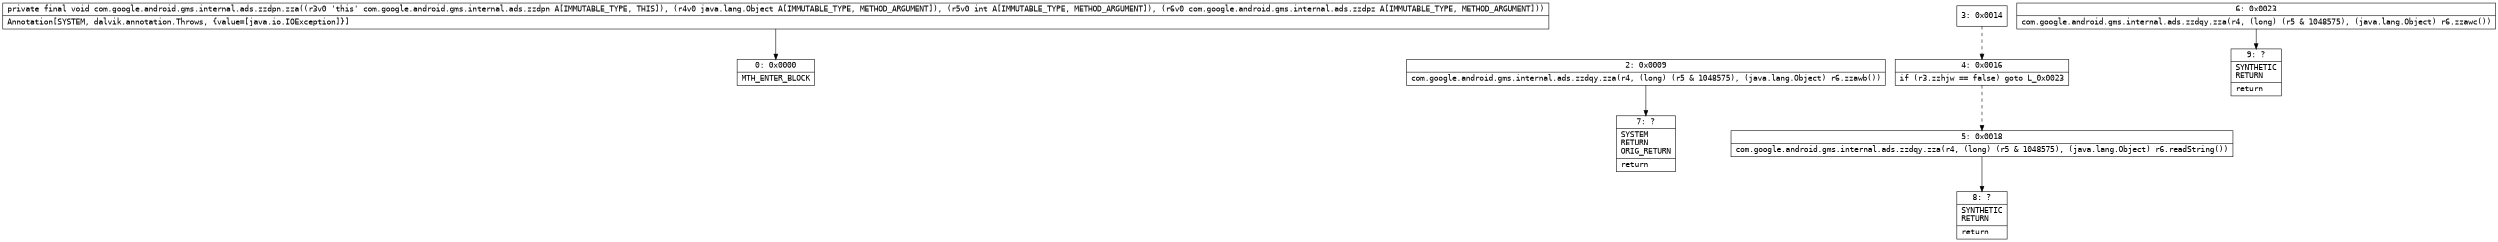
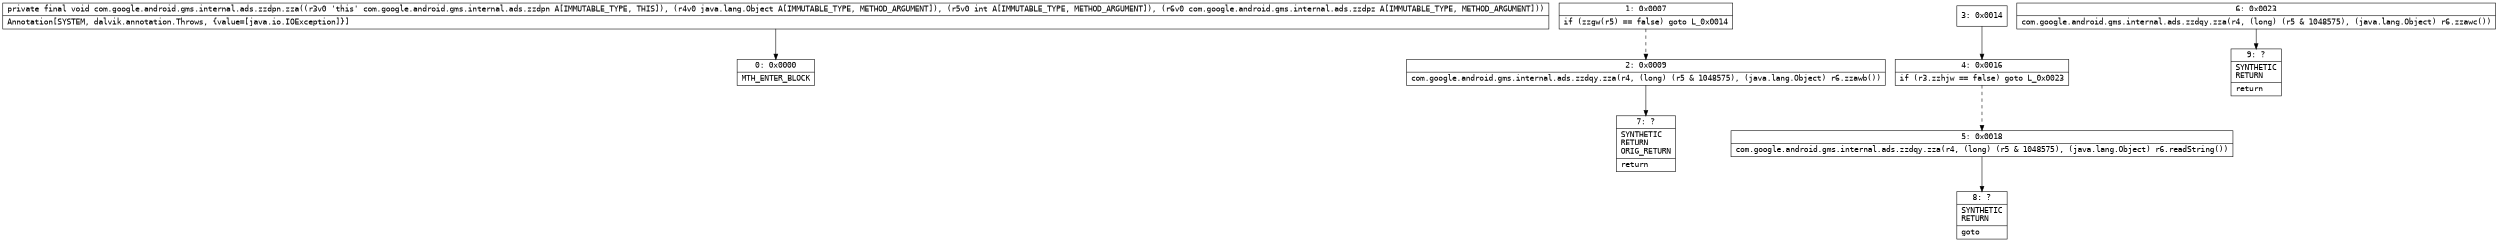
node "1: 0x0007": added
edge "3: 0x0014" -> "4: 0x0016": style dashed -> solid
node "7: ?": text "SYSTEM" -> "SYNTHETIC"
node "8: ?": text "return" -> "goto"
